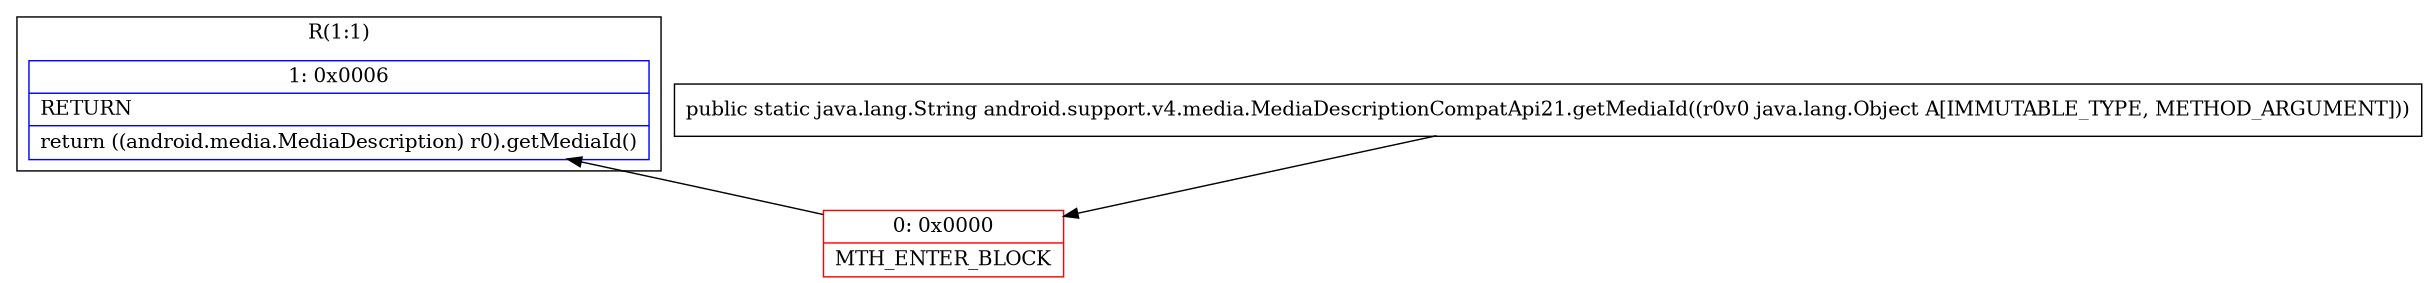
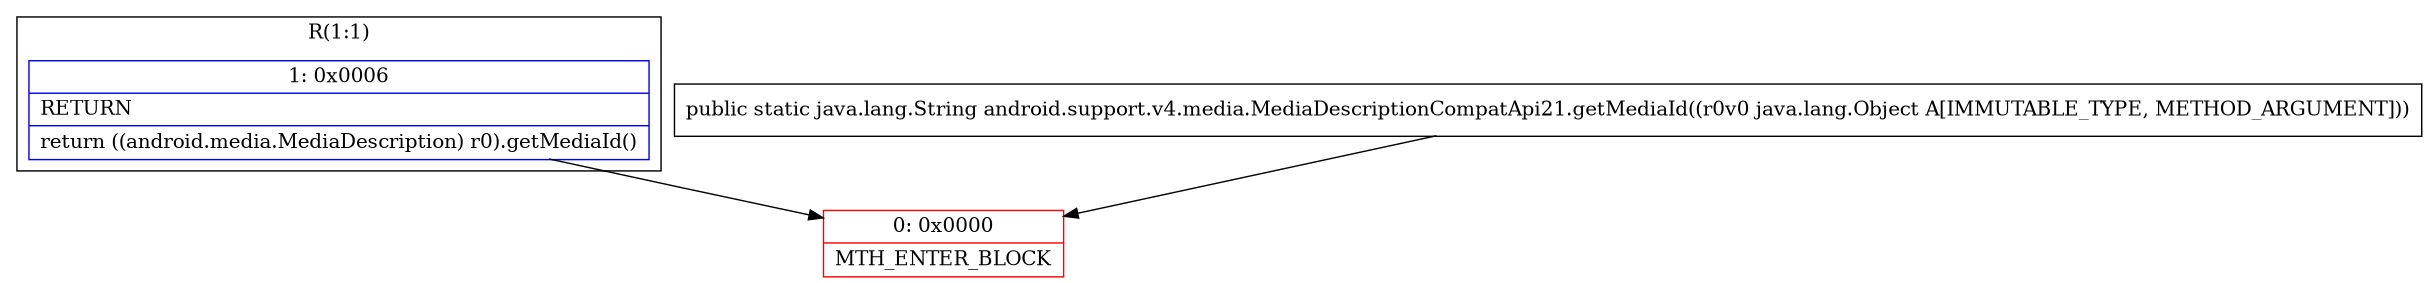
edge "0: 0x0000" -> "1: 0x0006": reversed
